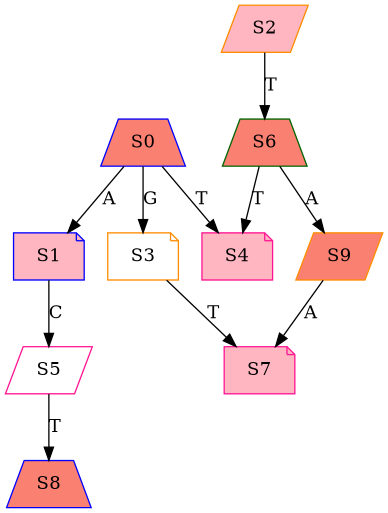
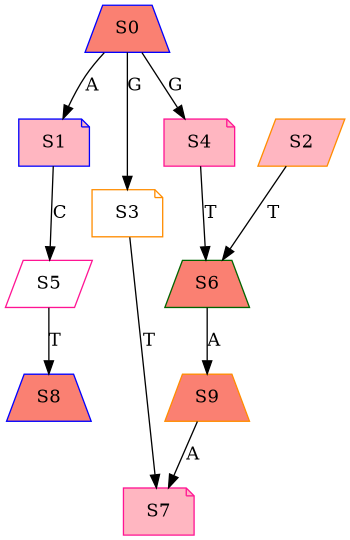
edge "S6" -> "S4": reversed
edge "S0" -> "S4": label "T" -> "G"
node "S9": shape parallelogram -> trapezium
